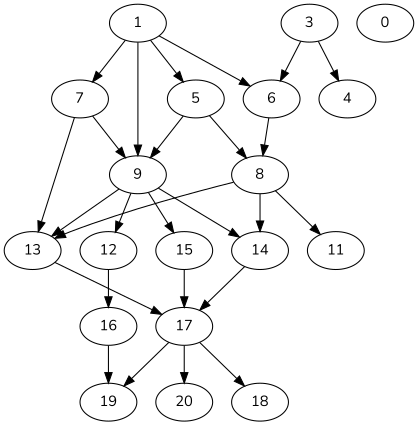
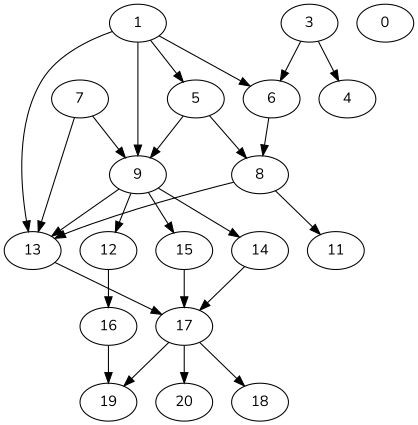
edge "1" -> "7": now "1" -> "13"
edge "8" -> "14": removed
